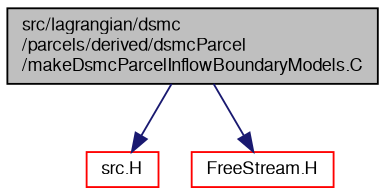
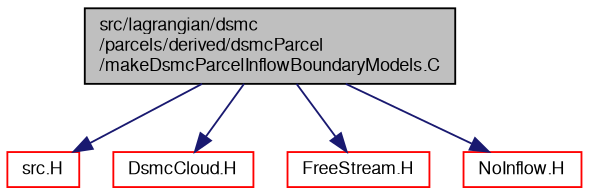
node "DsmcCloud.H": added
node "NoInflow.H": added
